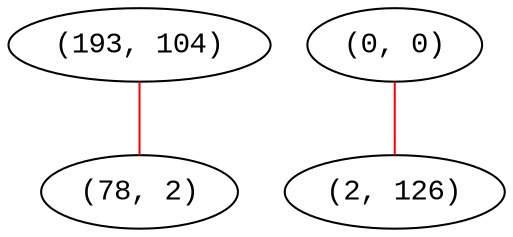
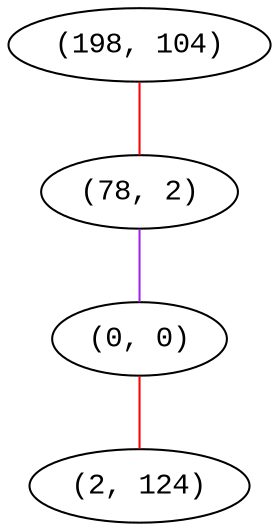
node "(193, 104)": label "(193, 104)" -> "(198, 104)"
node "(2, 126)": label "(2, 126)" -> "(2, 124)"
edge "(78, 2)" -- "(0, 0)": added
